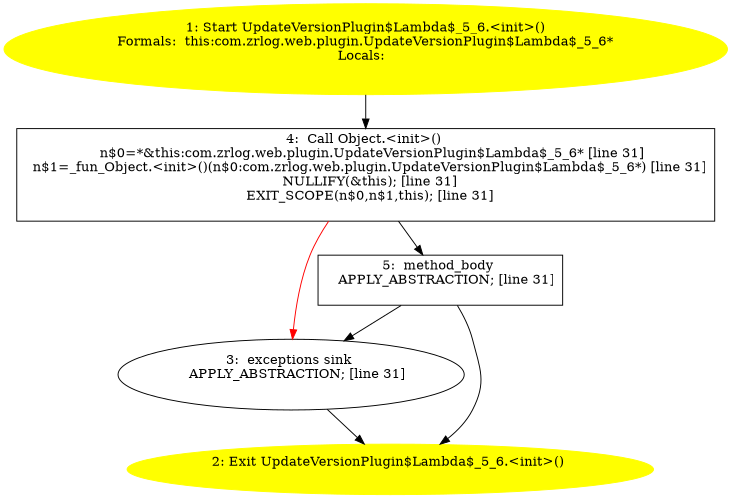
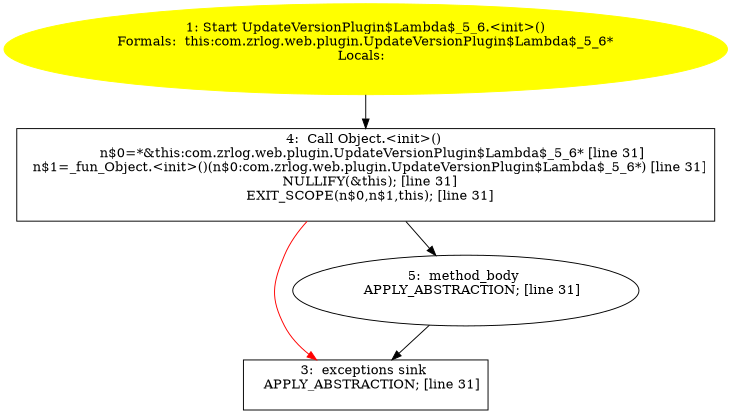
node "5:  method_body APPLY_ABSTRACTION; [line 31]": shape box -> ellipse
node "3:  exceptions sink APPLY_ABSTRACTION; [line 31]": shape ellipse -> box
node "2: Exit UpdateVersionPlugin$Lambda$_5_6.<init>()": removed
